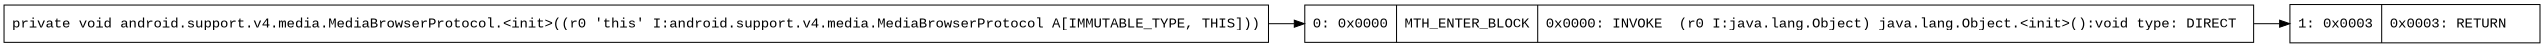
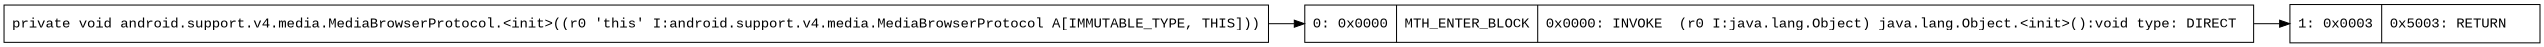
node "1: 0x0003": text "0x0003: RETURN" -> "0x5003: RETURN"
